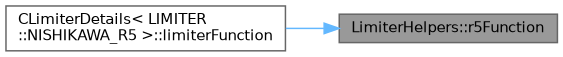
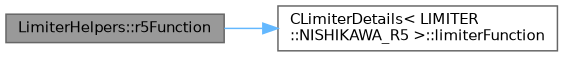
edge "CLimiterDetails< LIMITER ::NISHIKAWA_R5 >::limiterFunction" -> "LimiterHelpers::r5Function": reversed
